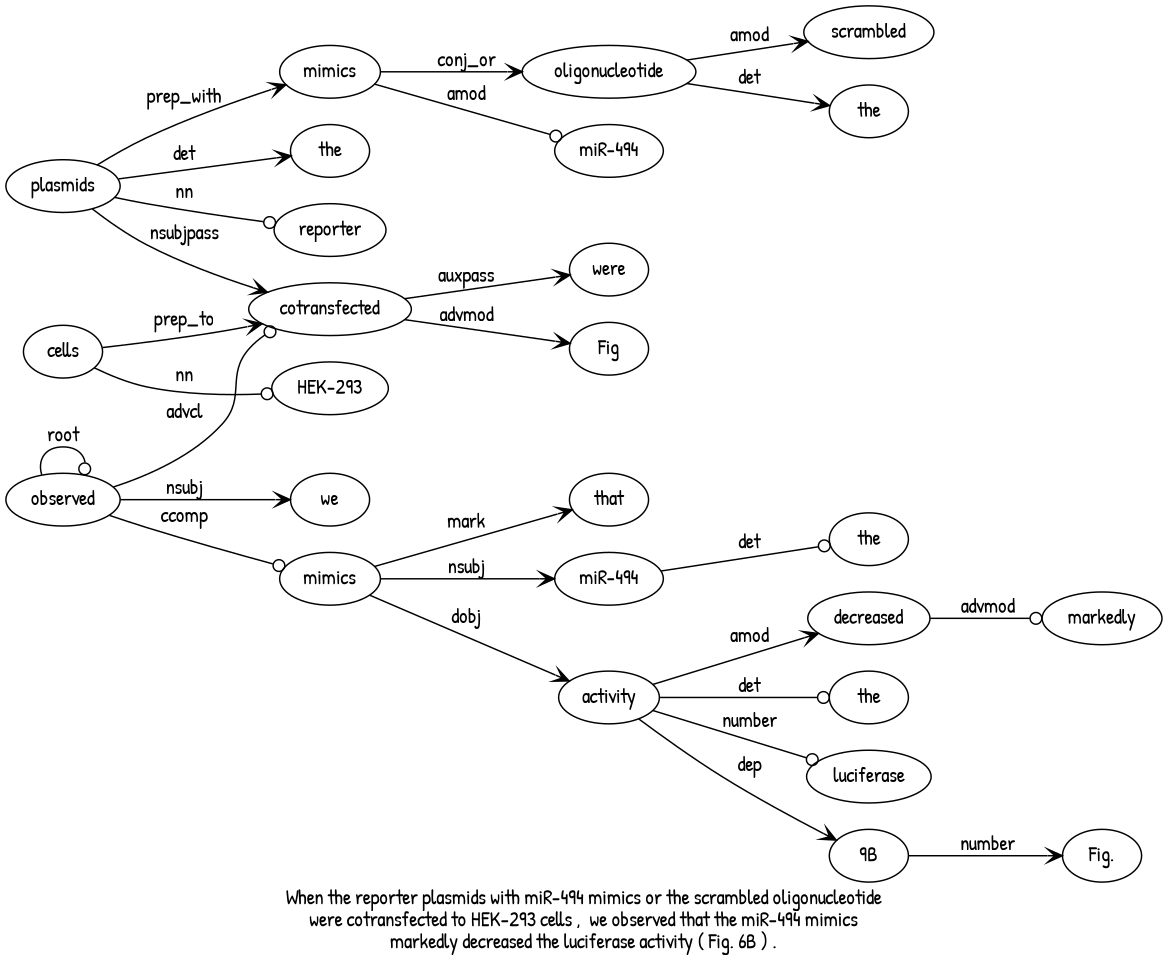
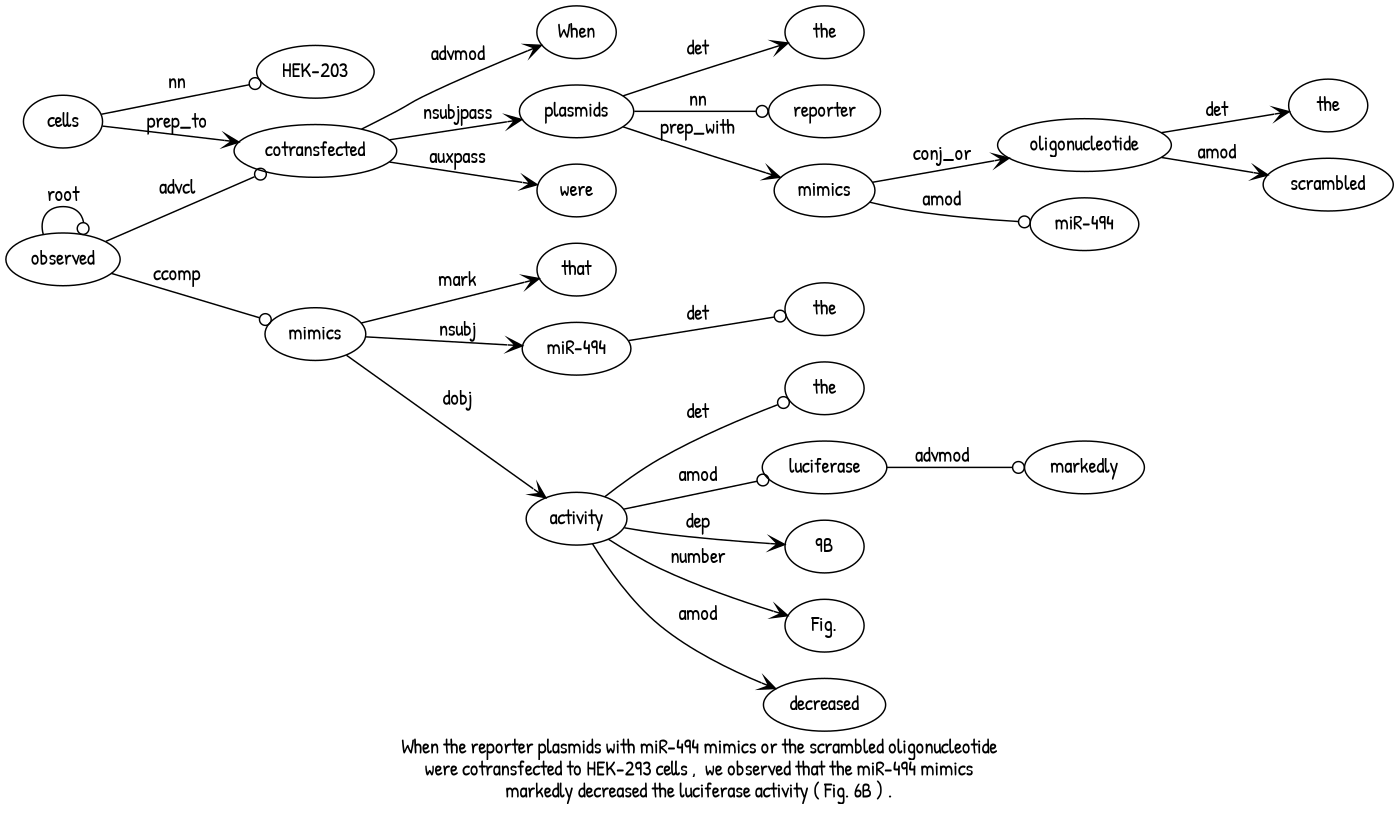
edge "plasmids" -> "cotransfected": reversed
node "Fig": label "Fig" -> "When"
node "HEK-293": label "HEK-293" -> "HEK-203"
node "we": removed
edge "decreased" -> "markedly": now "luciferase" -> "markedly"
edge "activity" -> "luciferase": label "number" -> "amod"
edge "9B" -> "Fig.": now "activity" -> "Fig."
